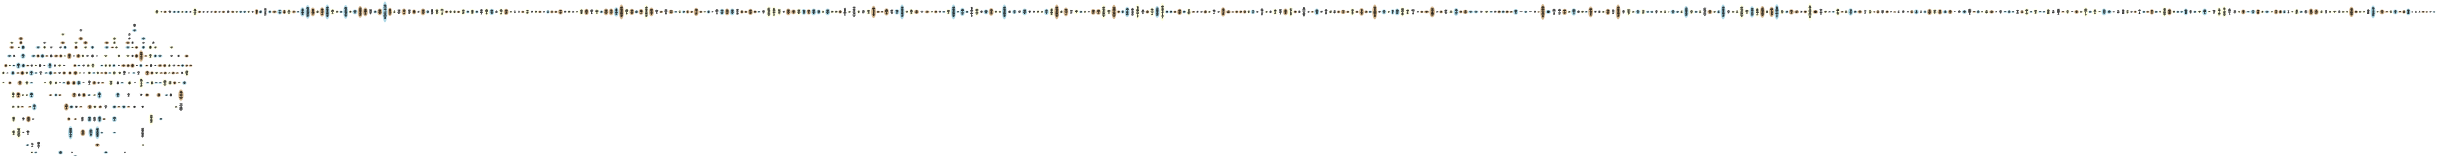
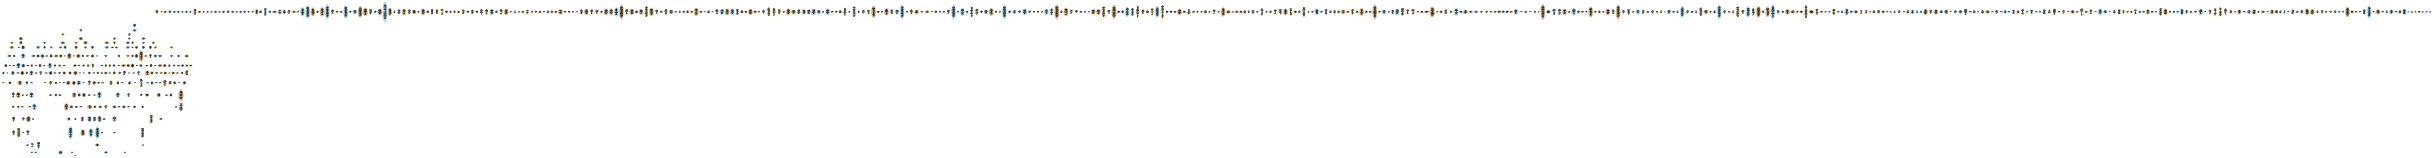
node "# 0x2441 JUMPDEST PUSHX Data JUMP": removed
